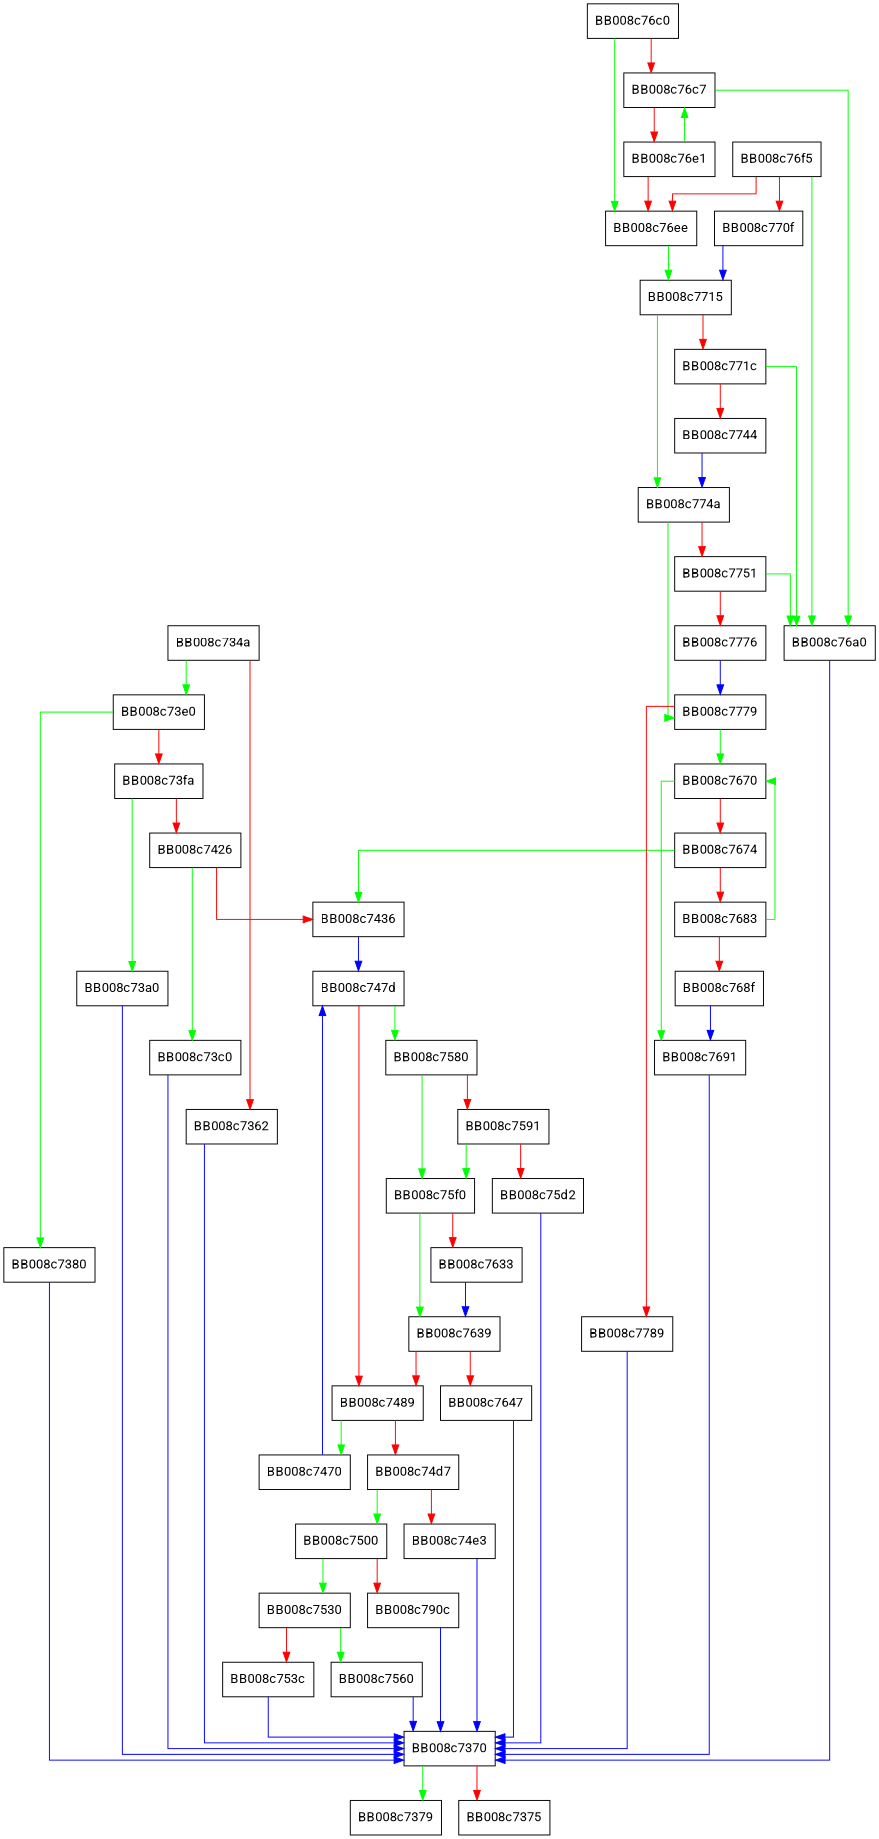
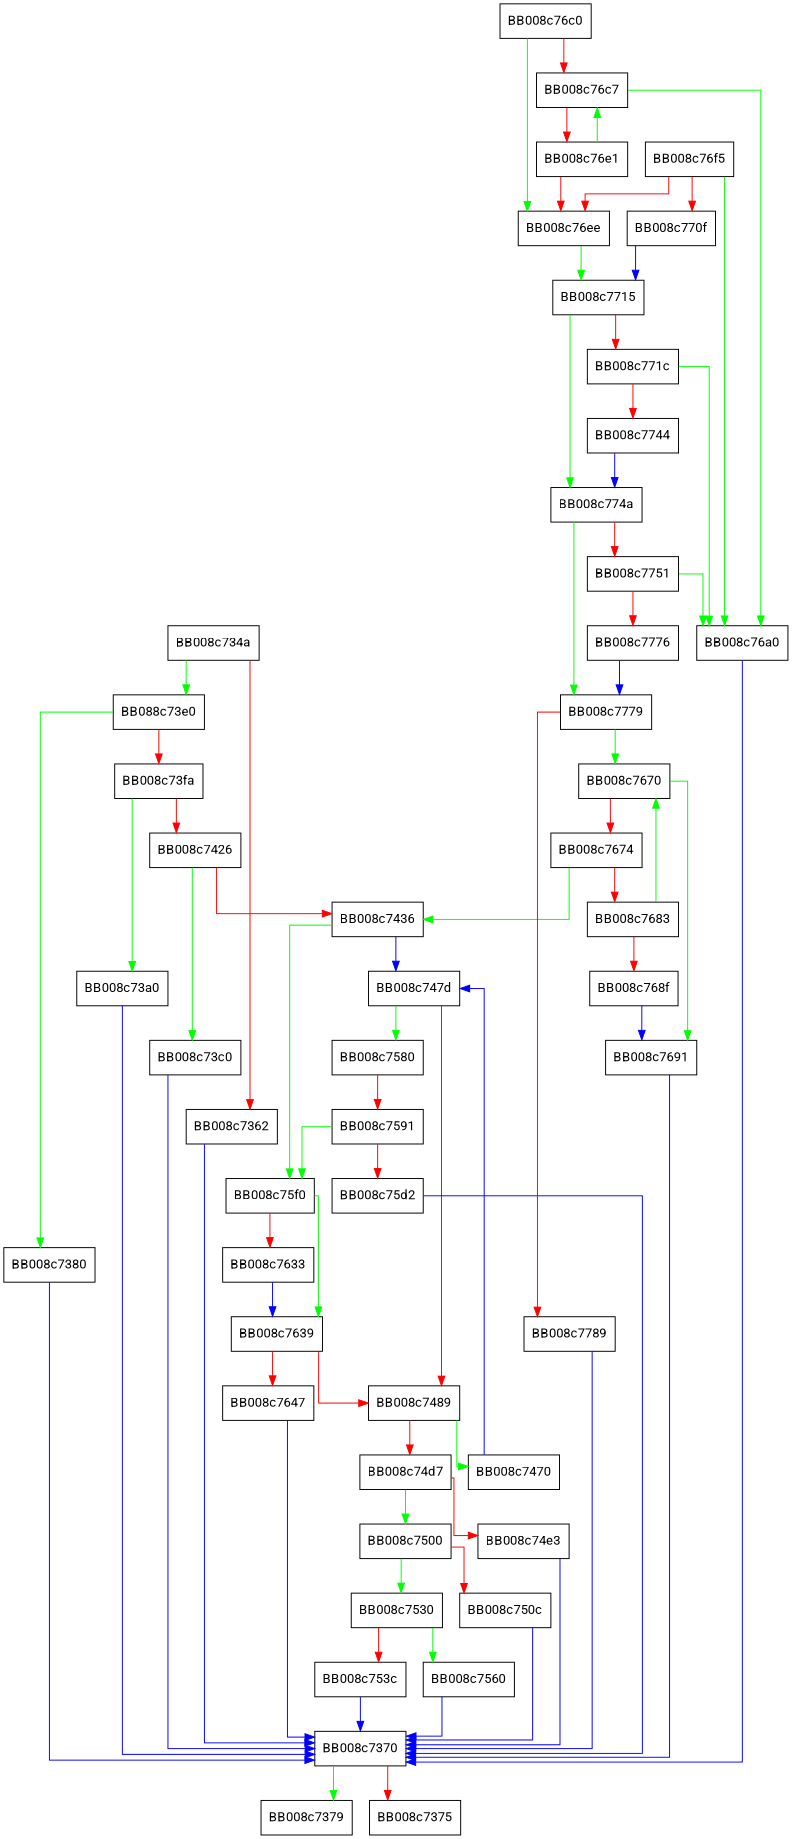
node "BB008c73e0": label "BB008c73e0" -> "BB088c73e0"
edge "BB008c7580" -> "BB008c75f0": now "BB008c7436" -> "BB008c75f0"
node "BB008c790c": label "BB008c790c" -> "BB008c750c"
